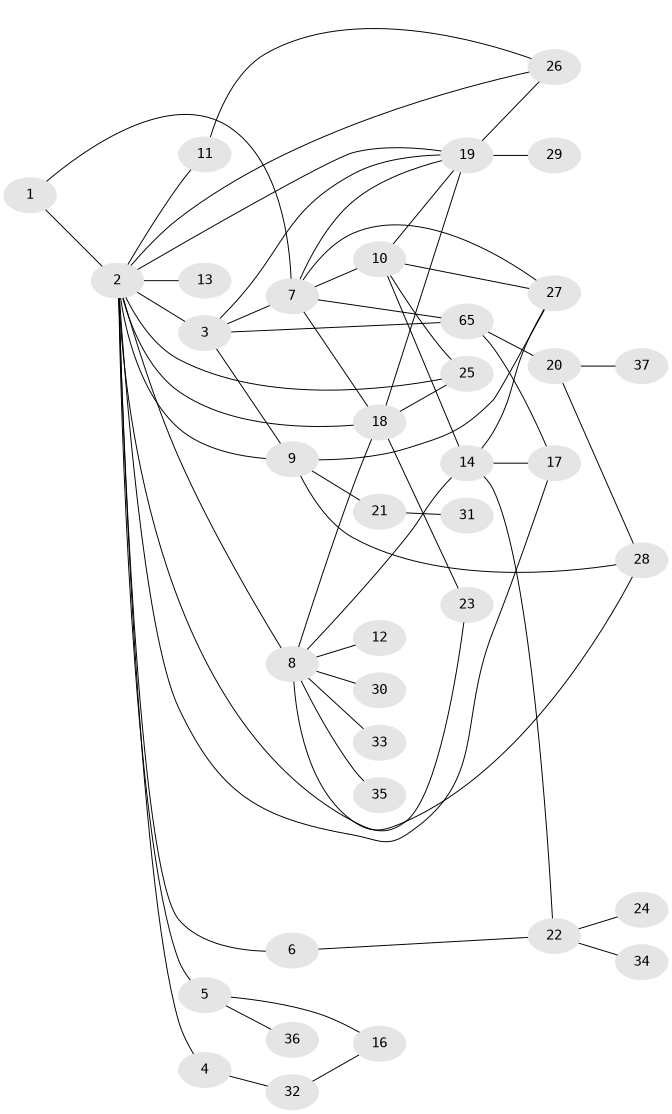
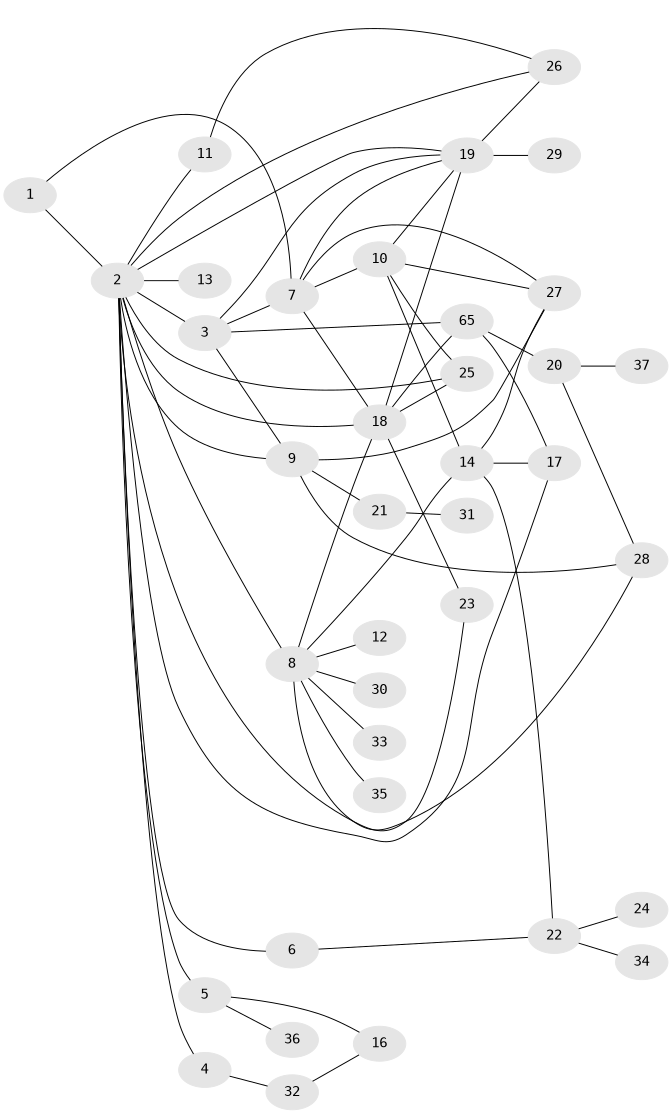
edge "7" -- "65": now "18" -- "65"
